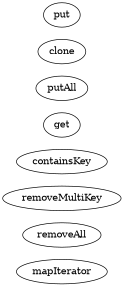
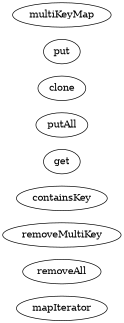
node "multiKeyMap": added
